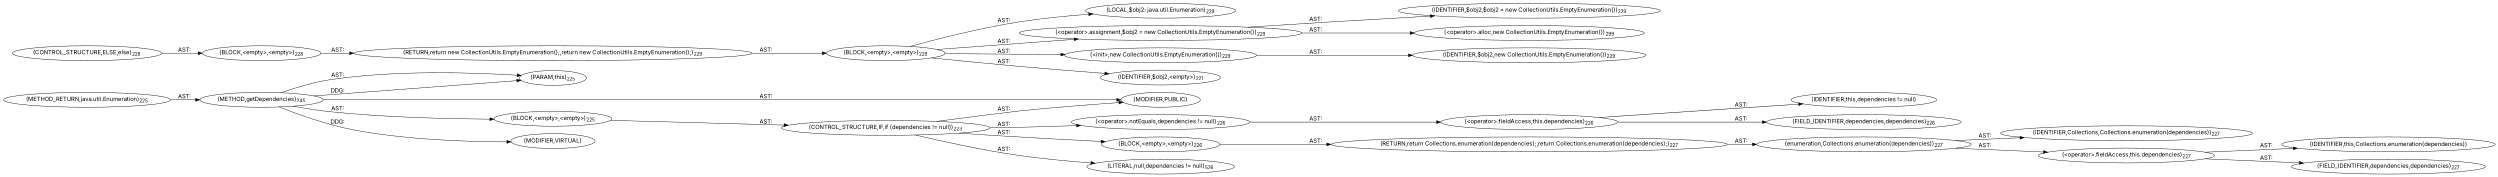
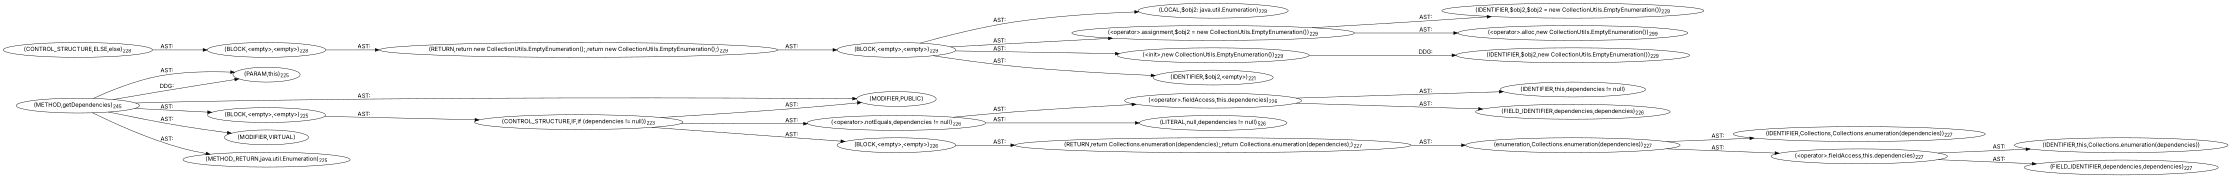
edge "(<init>,new CollectionUtils.EmptyEnumeration())" -> "(IDENTIFIER,$obj2,new CollectionUtils.EmptyEnumeration())": label "AST: " -> "DDG: "
edge "(METHOD_RETURN,java.util.Enumeration)" -> "(METHOD,getDependencies)": reversed
edge "(METHOD,getDependencies)" -> "(MODIFIER,VIRTUAL)": label "DDG: " -> "AST: "
edge "(CONTROL_STRUCTURE,IF,if (dependencies != null))" -> "(LITERAL,null,dependencies != null)": now "(<operator>.notEquals,dependencies != null)" -> "(LITERAL,null,dependencies != null)"
